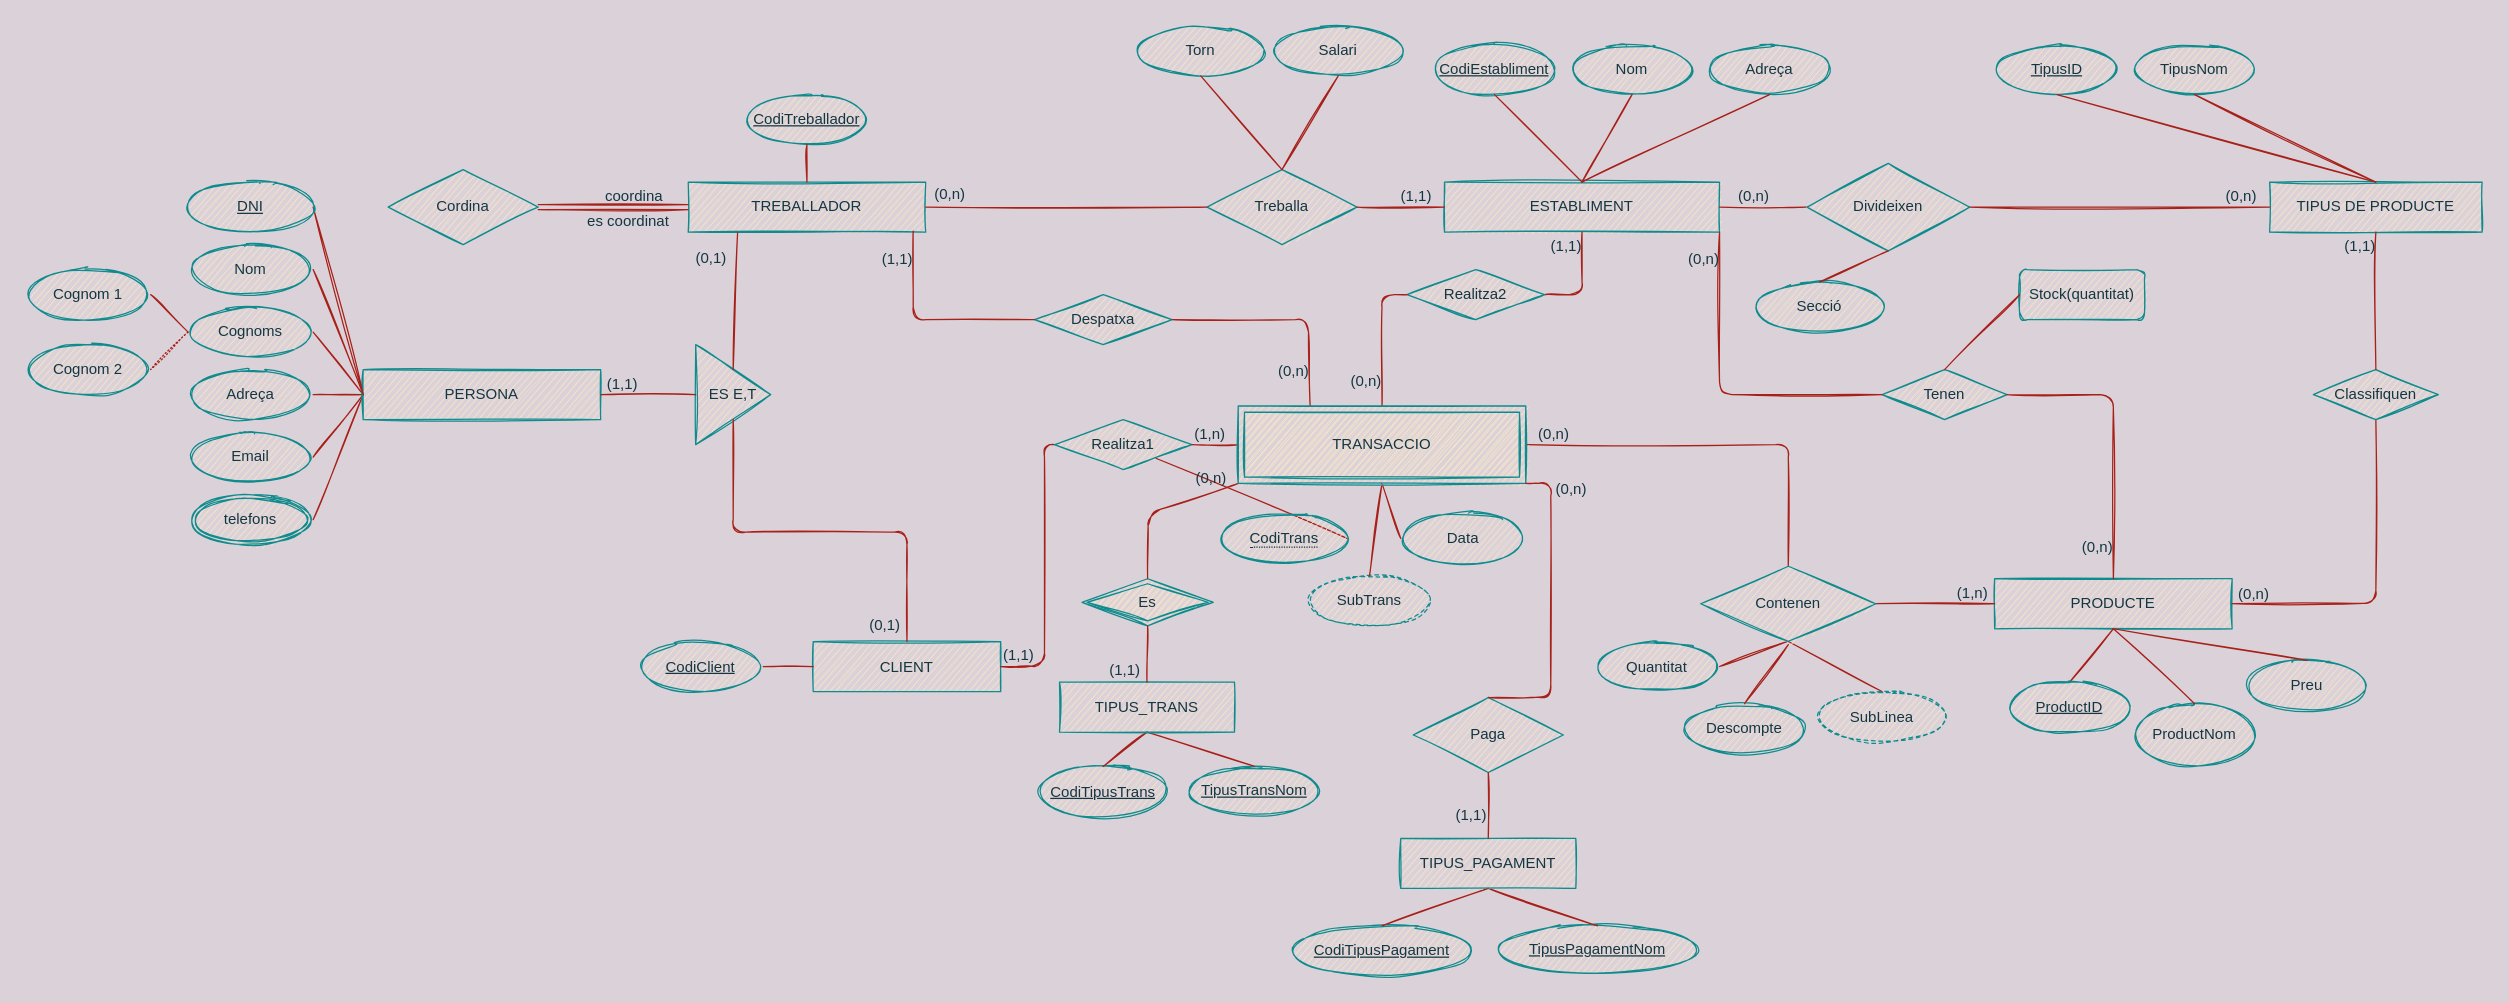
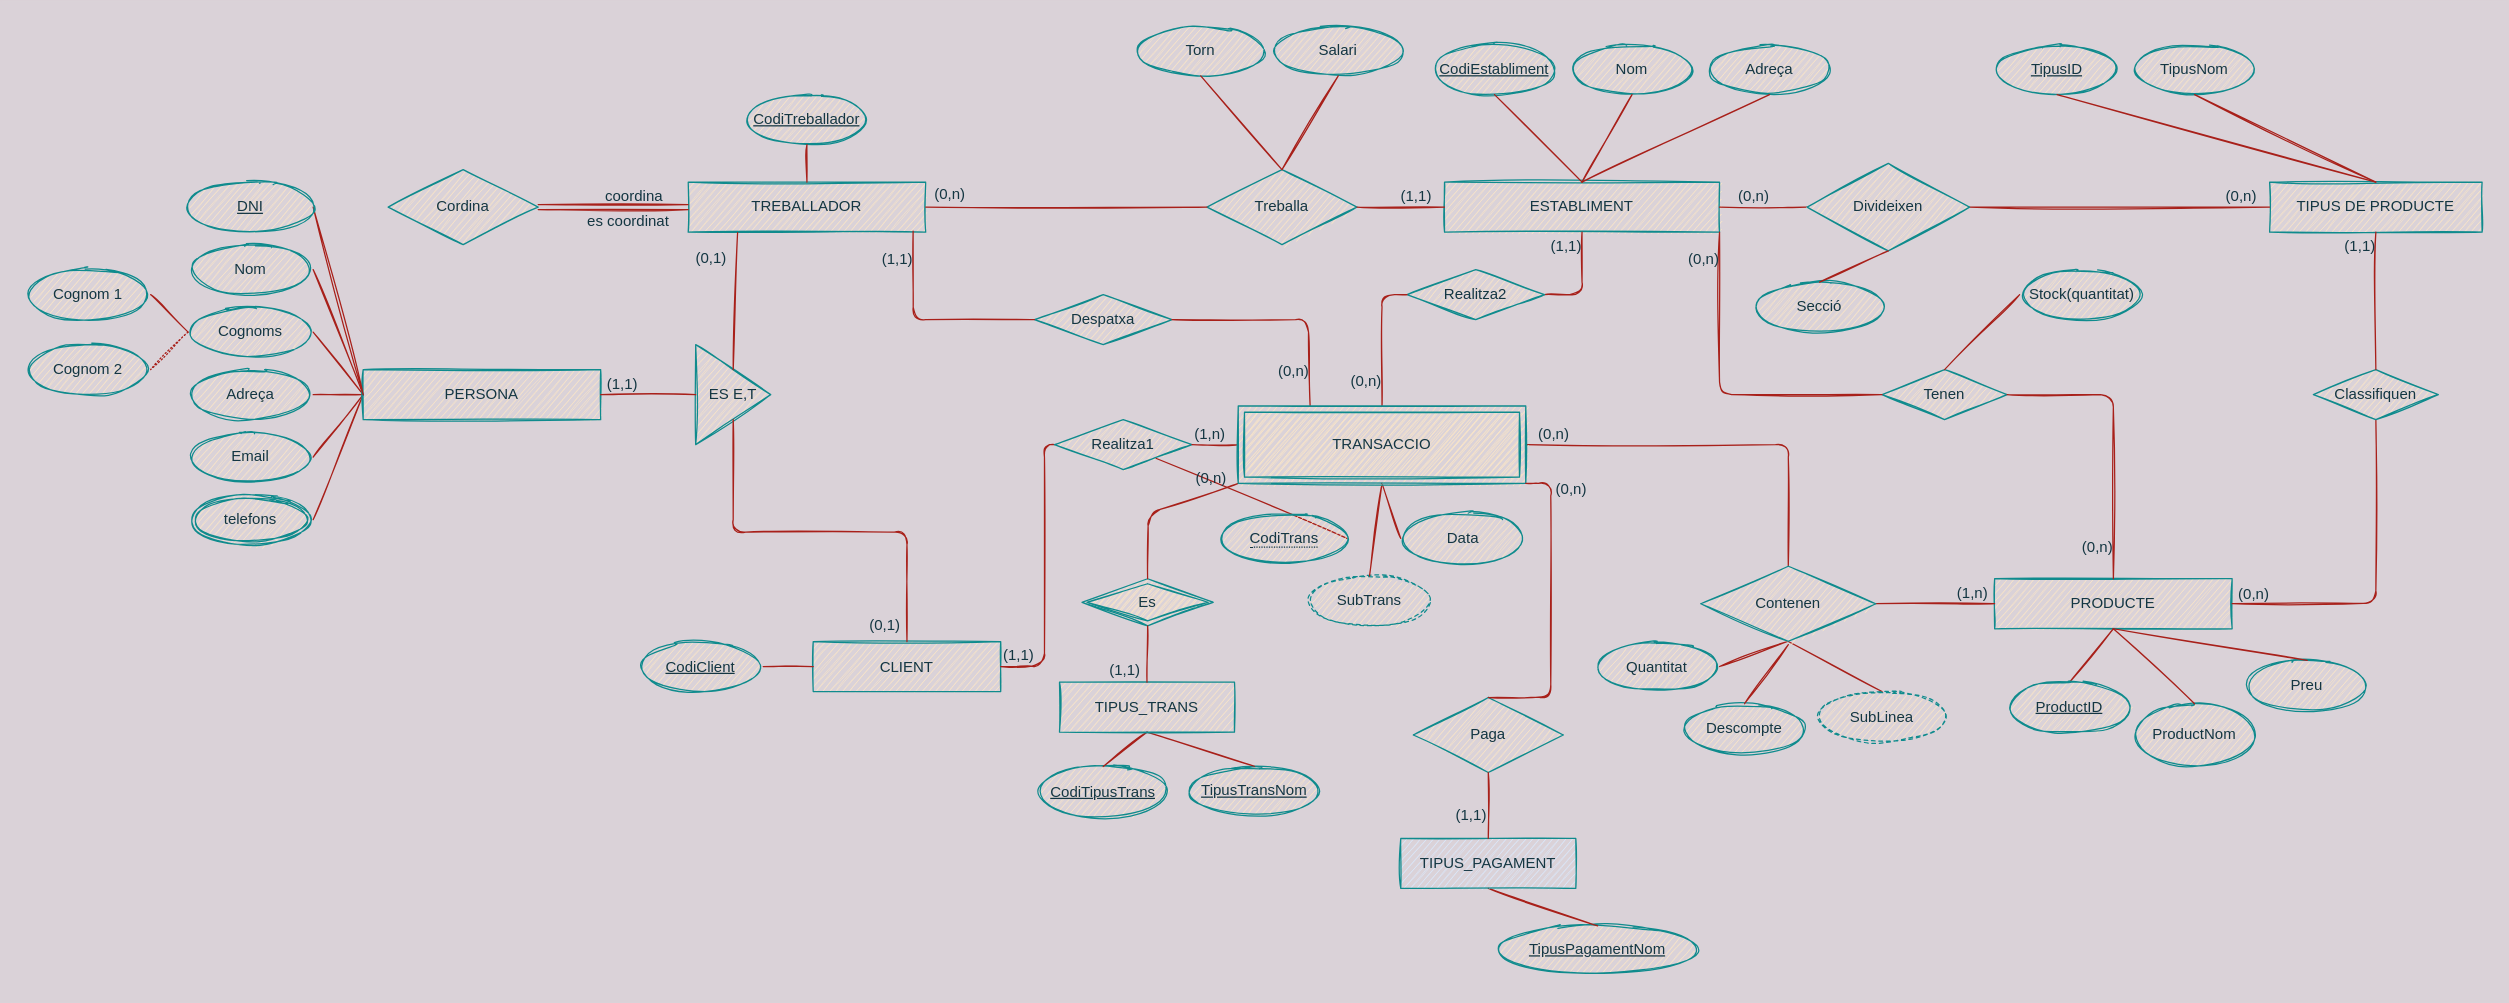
node "Stock(quantitat)": shape rounded rectangle -> ellipse
node "TIPUS_PAGAMENT": fillcolor #fae5c7 -> #dae8fc
edge "TIPUS_PAGAMENT" -- "CodiTipusPagament": removed
node "CodiTipusPagament": removed
